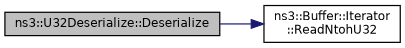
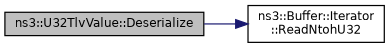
node "ns3::U32Deserialize::Deserialize": label "ns3::U32Deserialize::Deserialize" -> "ns3::U32TlvValue::Deserialize"
